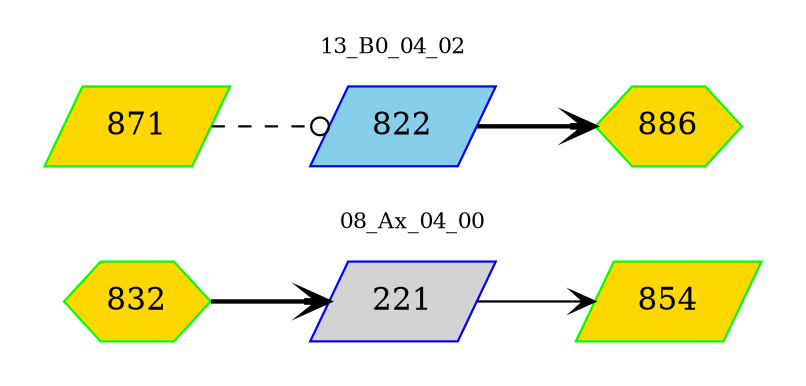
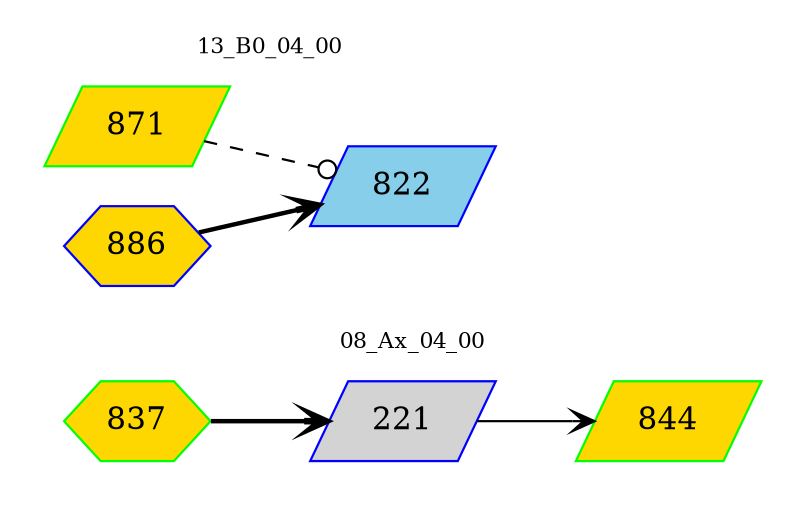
cluster "13_B0_04_02": label "13_B0_04_02" -> "13_B0_04_00"
edge "822" -> "886": reversed
node "886": color green -> blue
node "832": label "832" -> "837"
node "854": label "854" -> "844"
